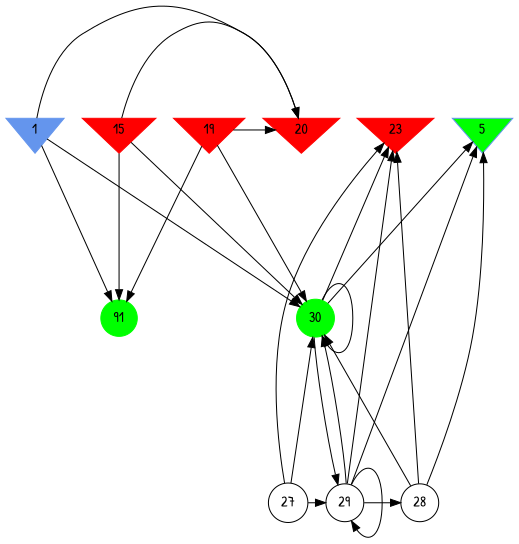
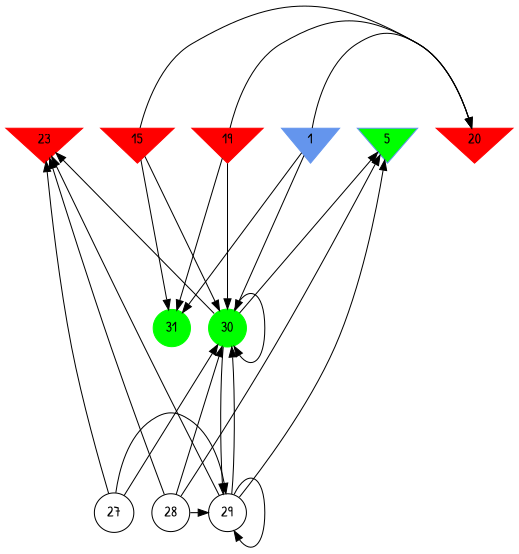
node "91": label "91" -> "31"
edge "29" -> "28": reversed
